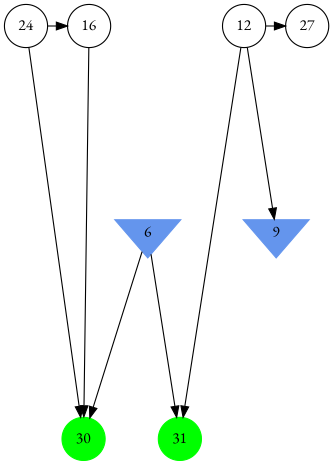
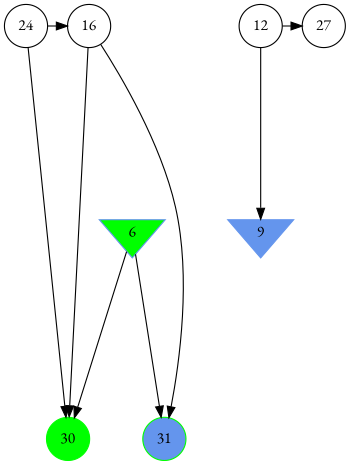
edge "12" -> "31": now "16" -> "31"
node "6": fillcolor cornflowerblue -> green
node "31": fillcolor green -> cornflowerblue
